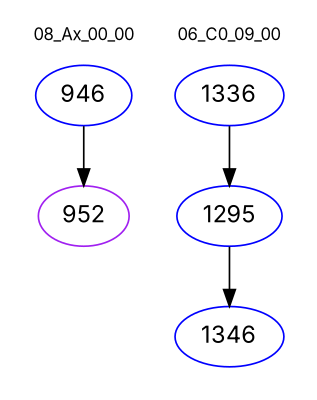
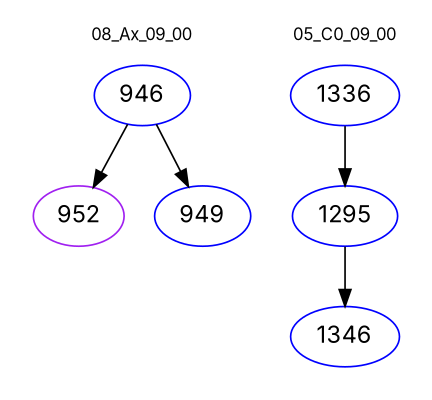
cluster "08_Ax_00_00": label "08_Ax_00_00" -> "08_Ax_09_00"
cluster "06_C0_09_00": label "06_C0_09_00" -> "05_C0_09_00"
node "949": added
